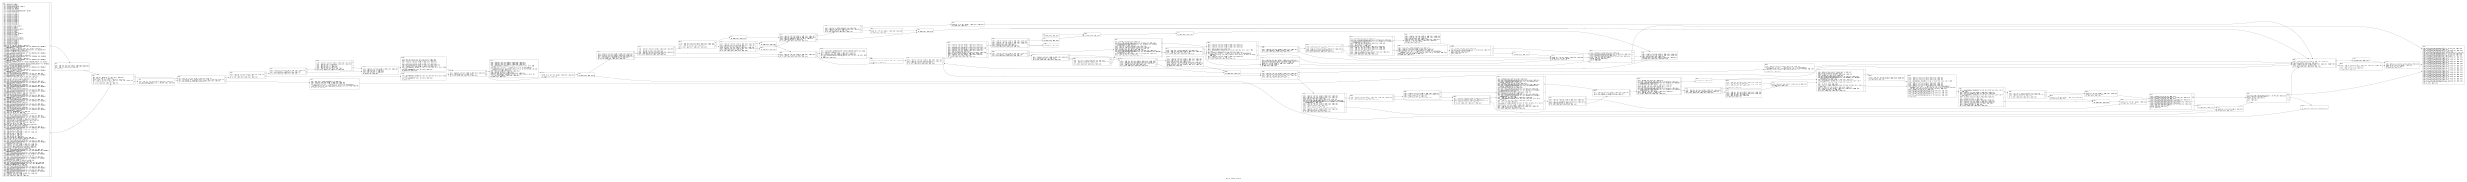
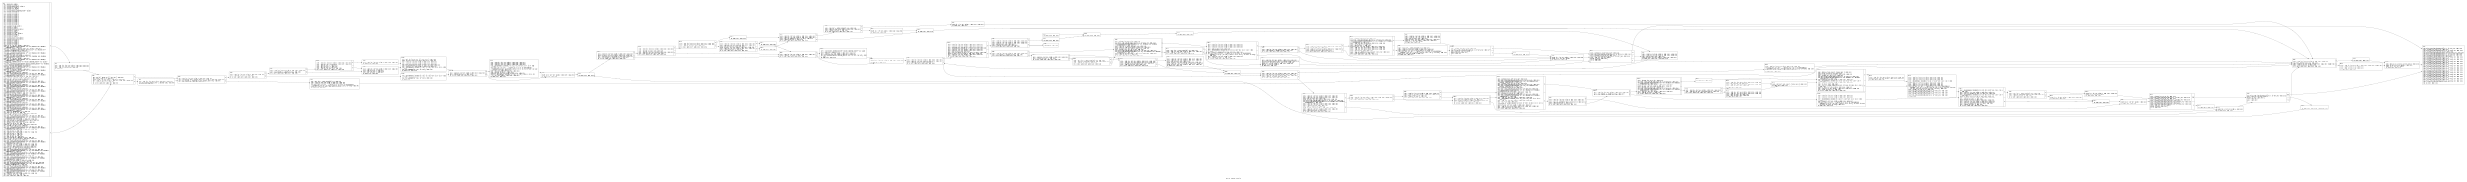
node "%115:": added
node "%333:": added
